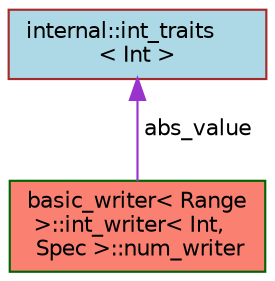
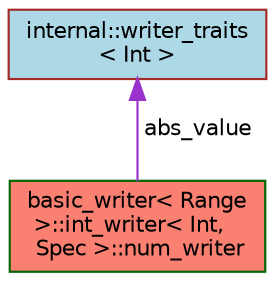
node "internal::int_traits < Int >": label "internal::int_traits < Int >" -> "internal::writer_traits < Int >"
